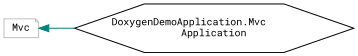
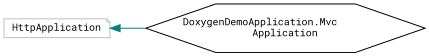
node "Mvc": label "Mvc" -> "HttpApplication"
